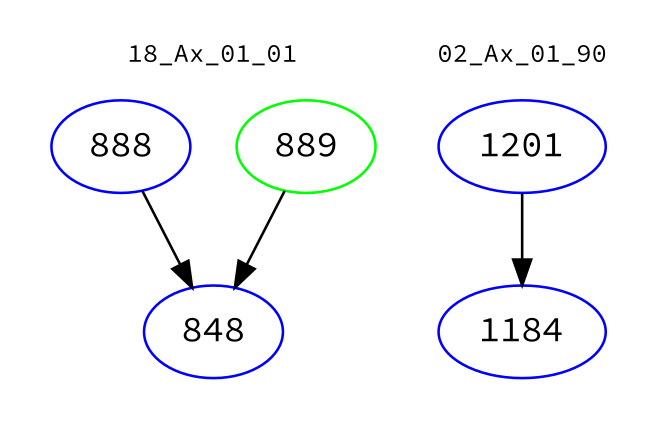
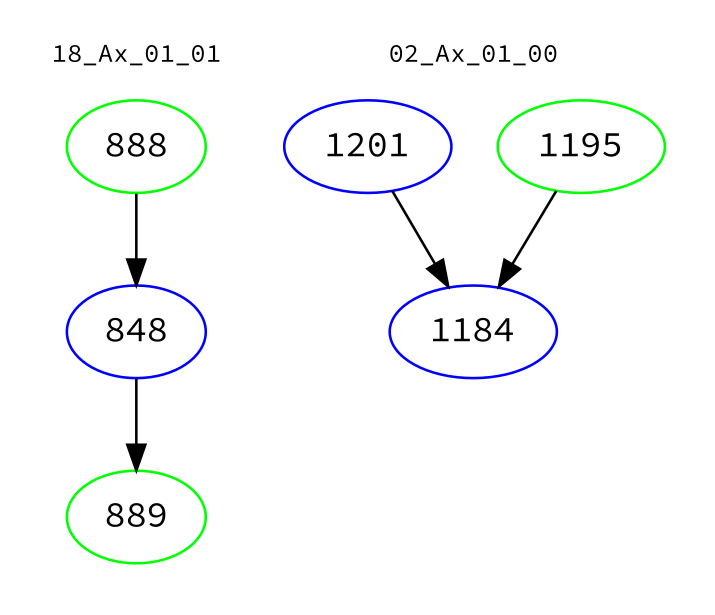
cluster "02_Ax_01_90": label "02_Ax_01_90" -> "02_Ax_01_00"
node "888": color blue -> green
node "1195": added
edge "889" -> "848": reversed
